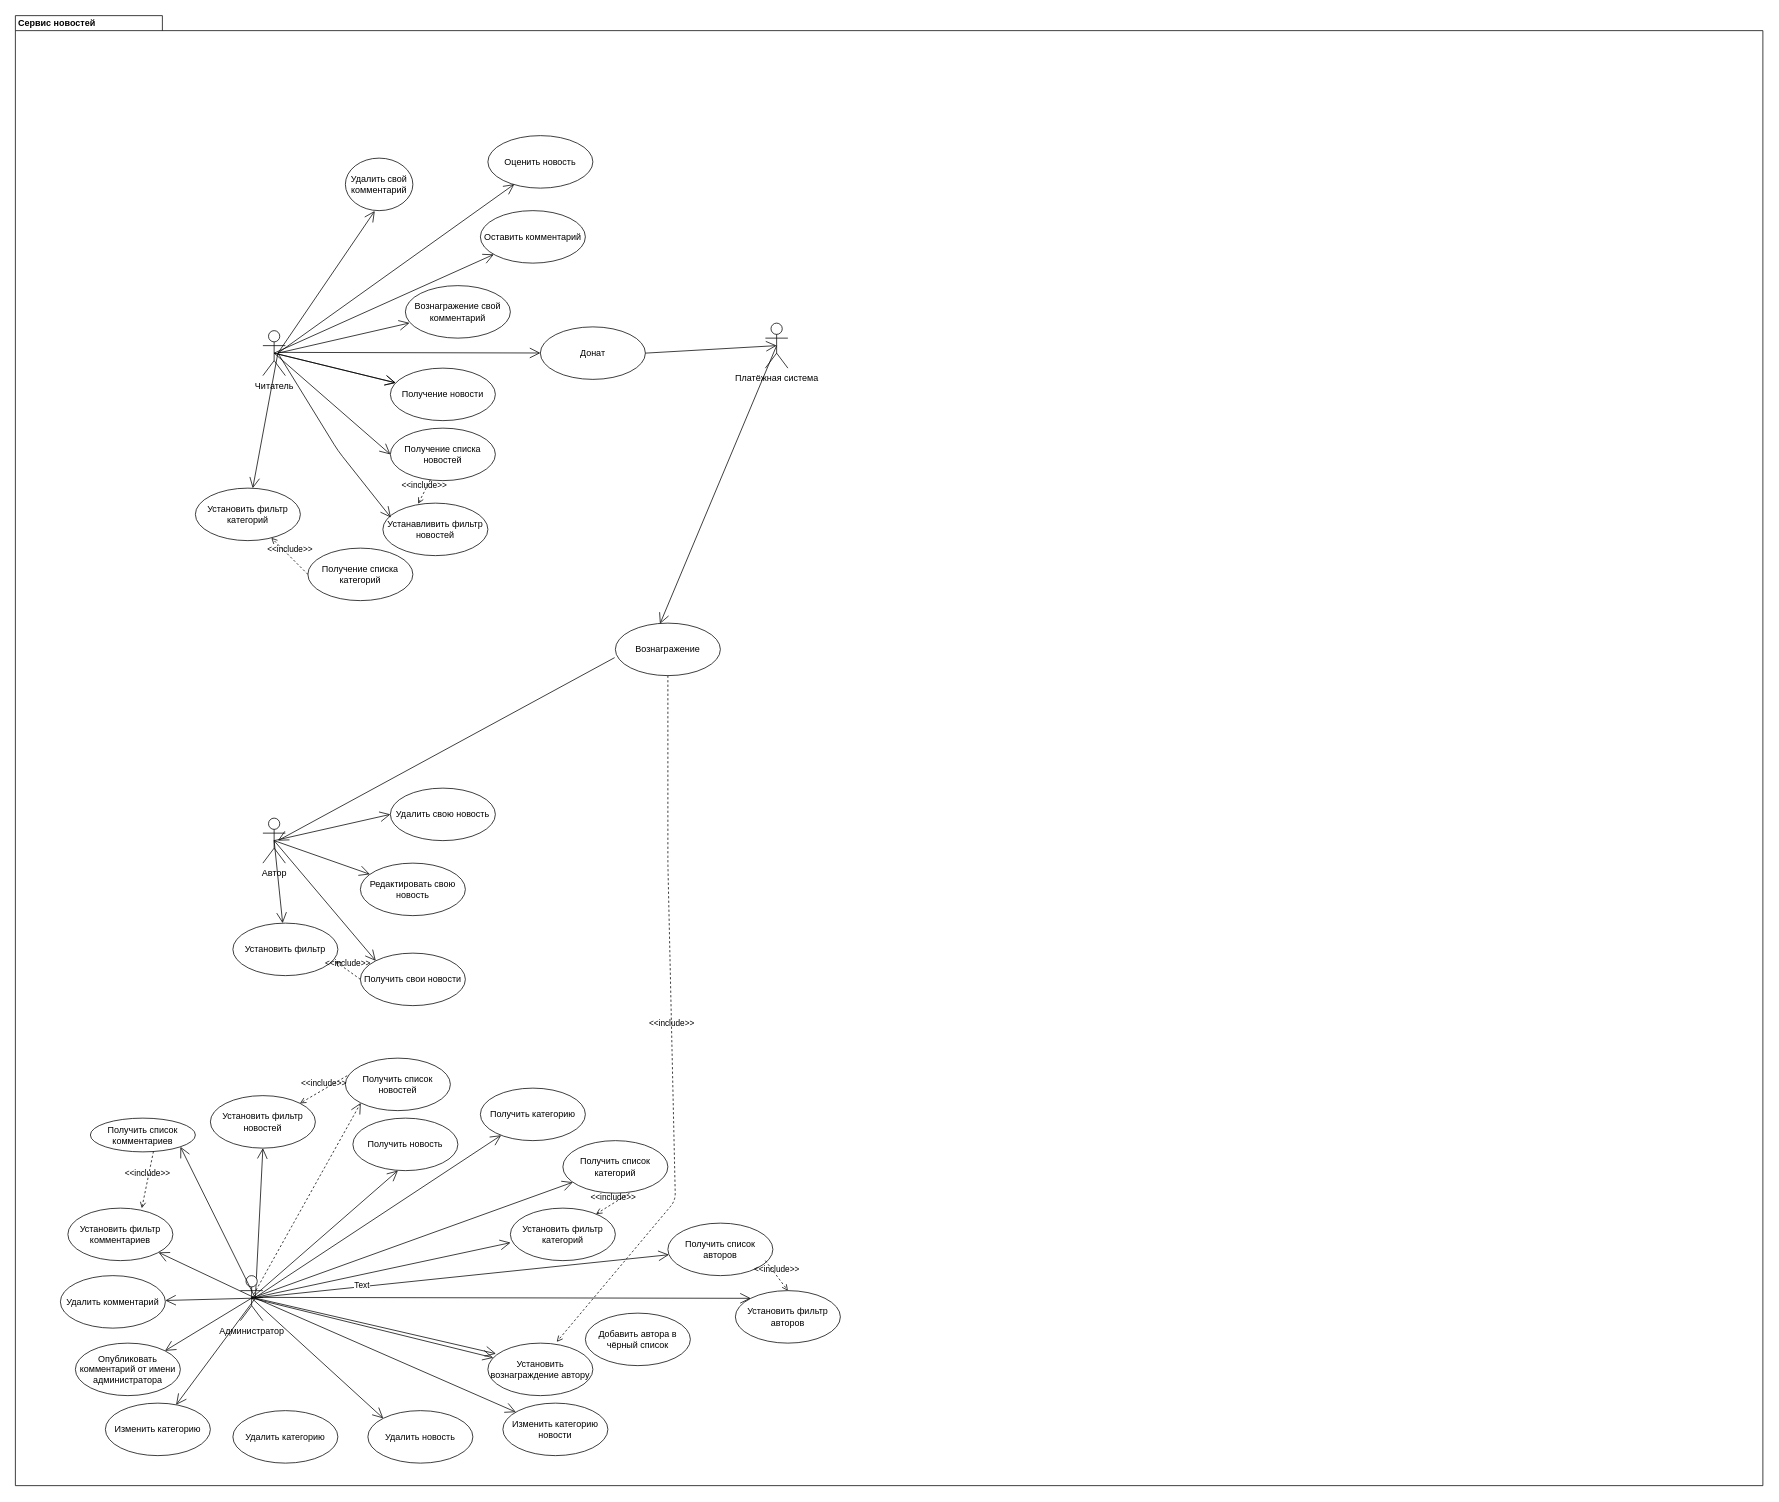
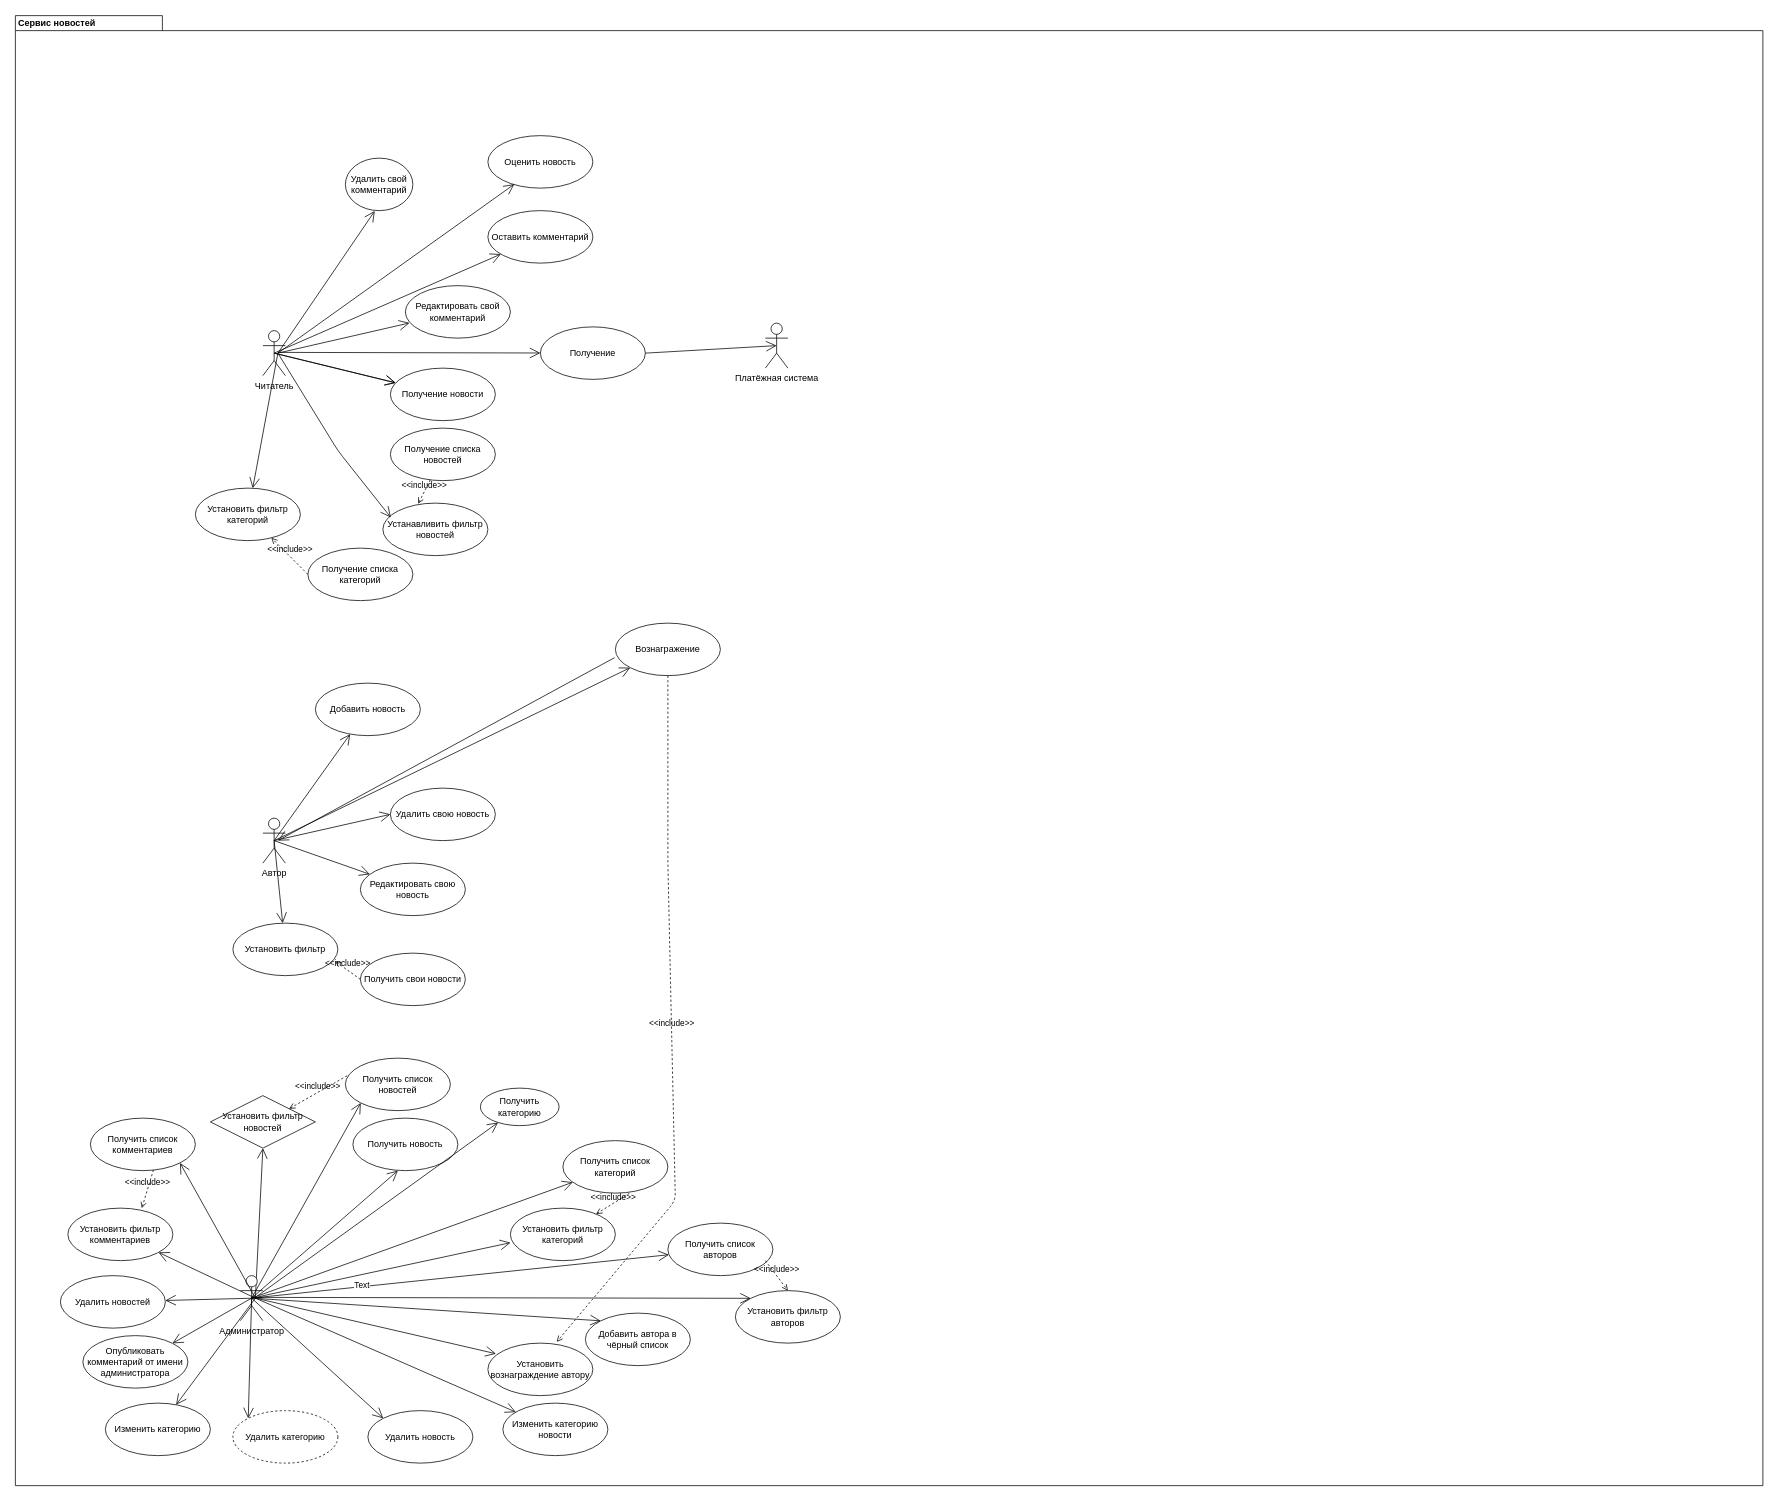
node "Оставить комментарий": moved (533, 237) -> (540, 237)
node "Вознагражение свой комментарий": label "Вознагражение свой комментарий" -> "Редактировать свой комментарий"
node "Донат": label "Донат" -> "Получение"
edge "Читатель" -> "Получение списка новостей": removed
edge "Платёжная система" -> "Вознагражение": removed
node "Добавить новость": added
edge "Автор" -> "Добавить новость": added
edge "Автор" -> "Получить свои новости": now "Автор" -> "Вознагражение"
node "Получить категорию": size 105x53 -> 79x38
node "Установить фильтр новостей": shape ellipse -> diamond
node "Получить список комментариев": size 105x34 -> 105x53
edge "Администратор" -> "Получить список новостей": style dashed -> solid
node "Удалить комментарий": label "Удалить комментарий" -> "Удалить новостей"
edge "Администратор" -> "Добавить автора в чёрный список": added
edge "Администратор" -> "Установить вознаграждение автору": now "Администратор" -> "Удалить категорию"
node "Опубликовать комментарий от имени администратора": moved (128, 1369) -> (135, 1362)
node "Удалить категорию": style solid -> dashed
